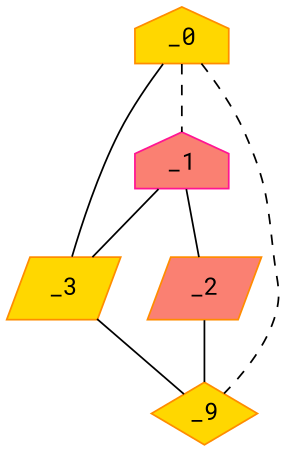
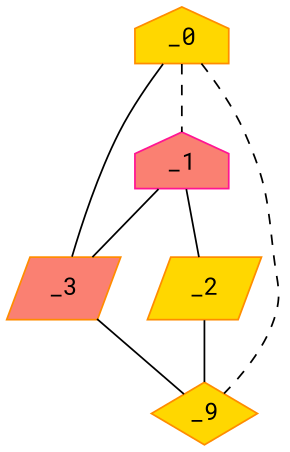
node "_3": fillcolor gold -> salmon
node "_2": fillcolor salmon -> gold
